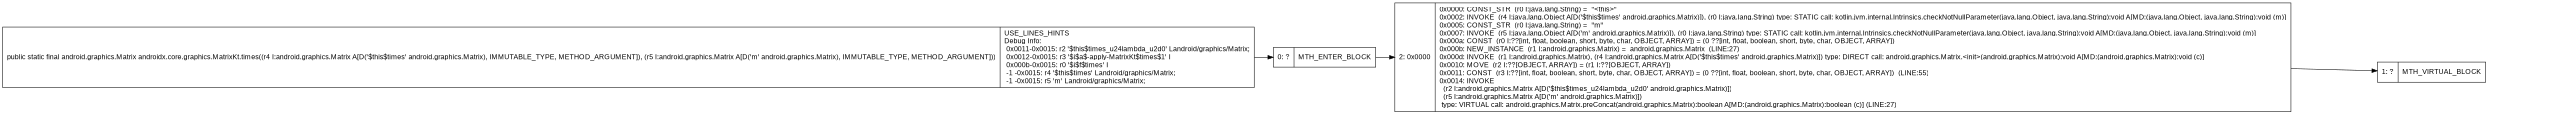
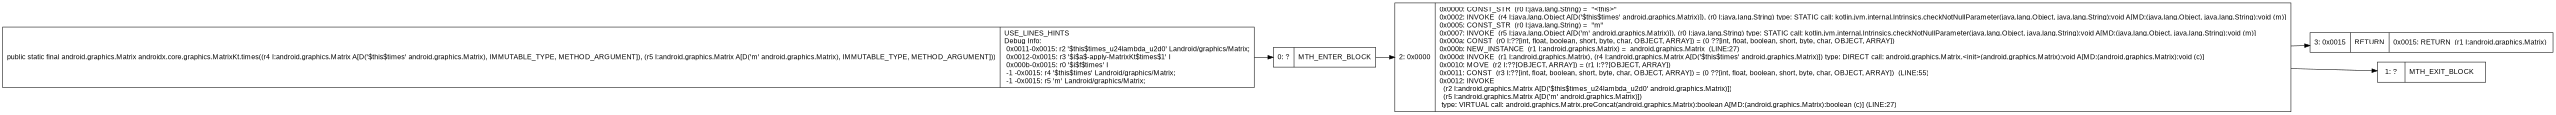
node "3: 0x0015": added
node "1: ?": text "MTH_VIRTUAL_BLOCK" -> "MTH_EXIT_BLOCK"
node "2: 0x0000": text "0x0014: INVOKE" -> "0x0012: INVOKE"
